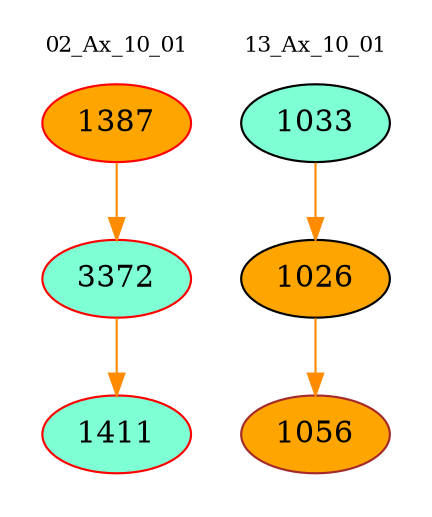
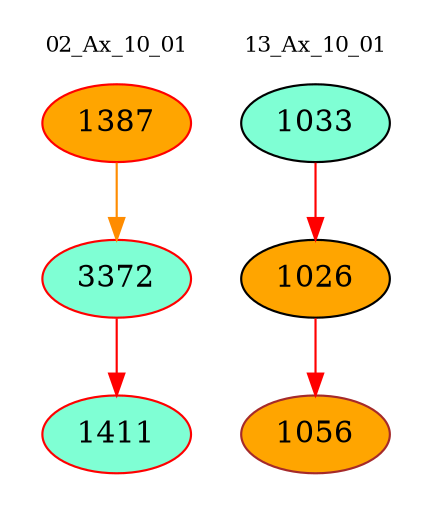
edge "1033" -> "1026": color darkorange -> red
edge "3372" -> "1411": color darkorange -> red
edge "1026" -> "1056": color darkorange -> red
